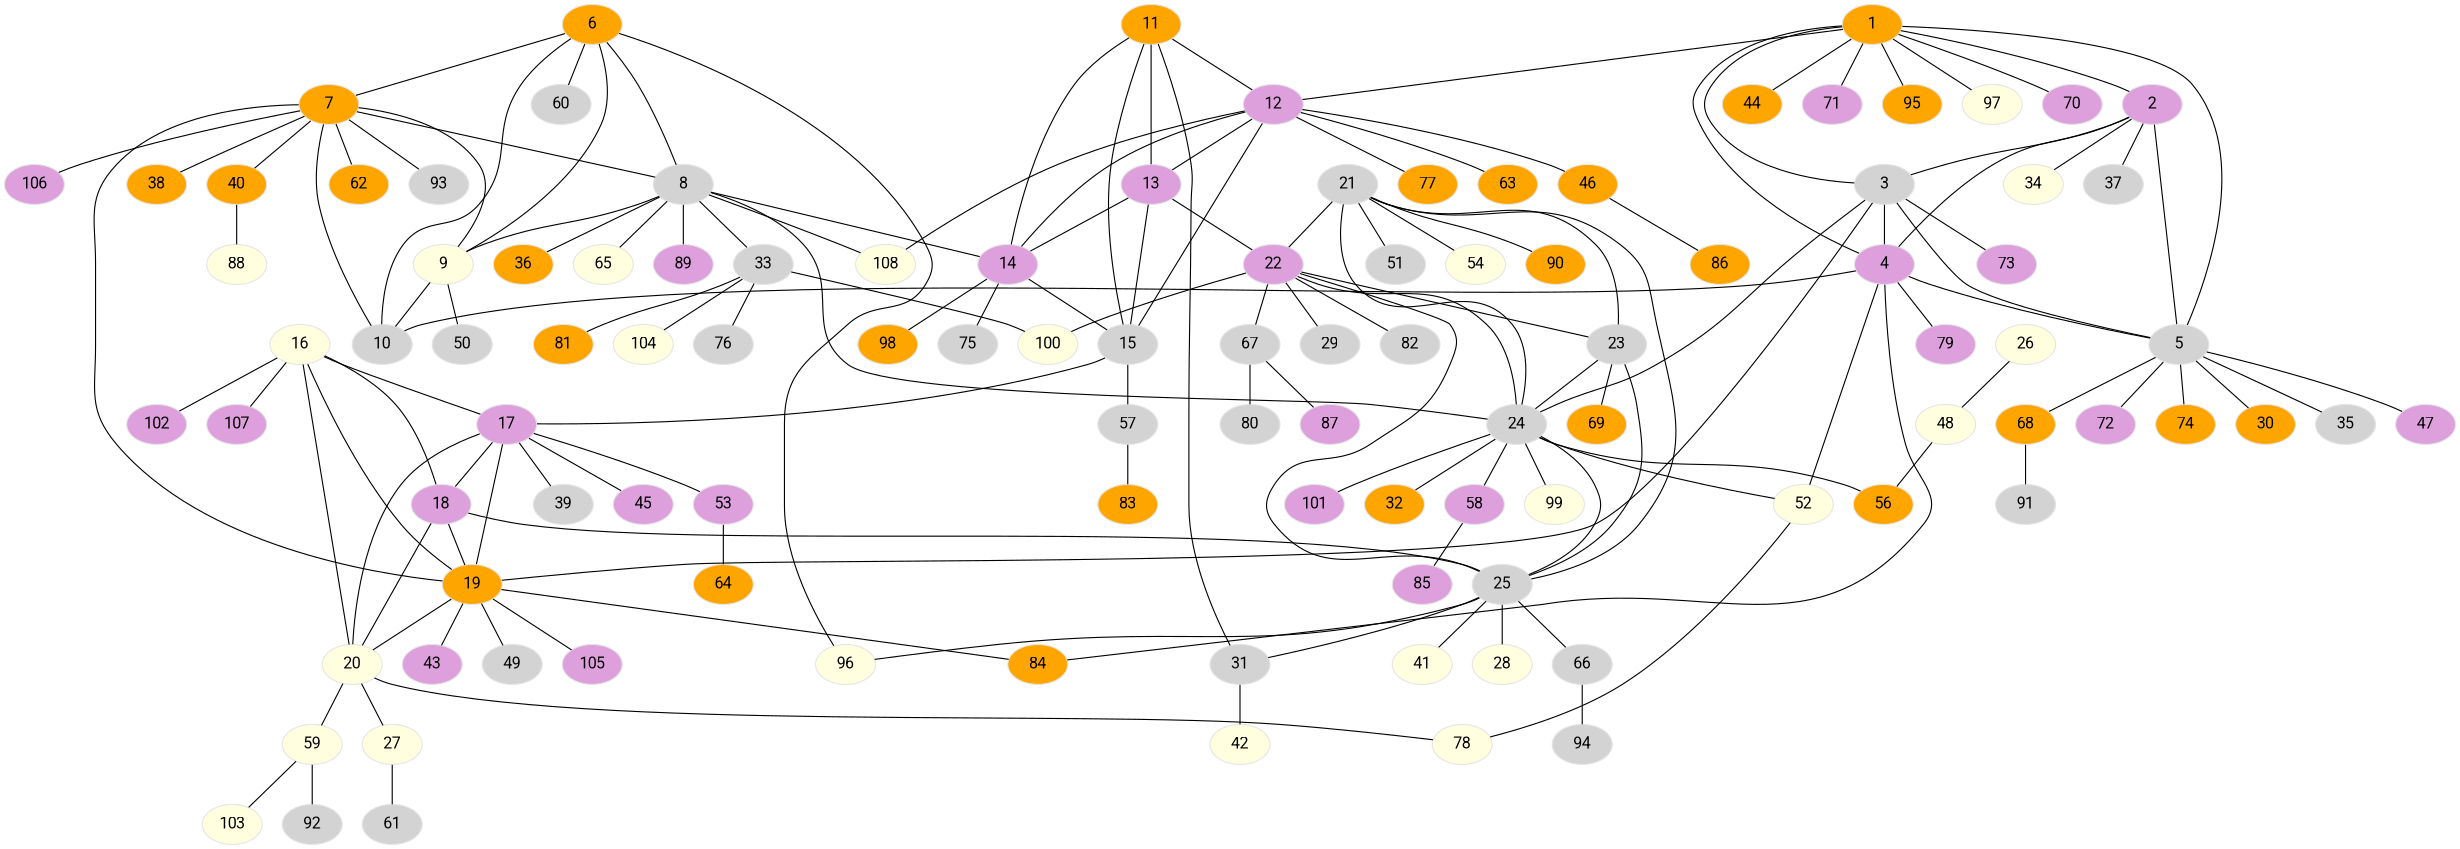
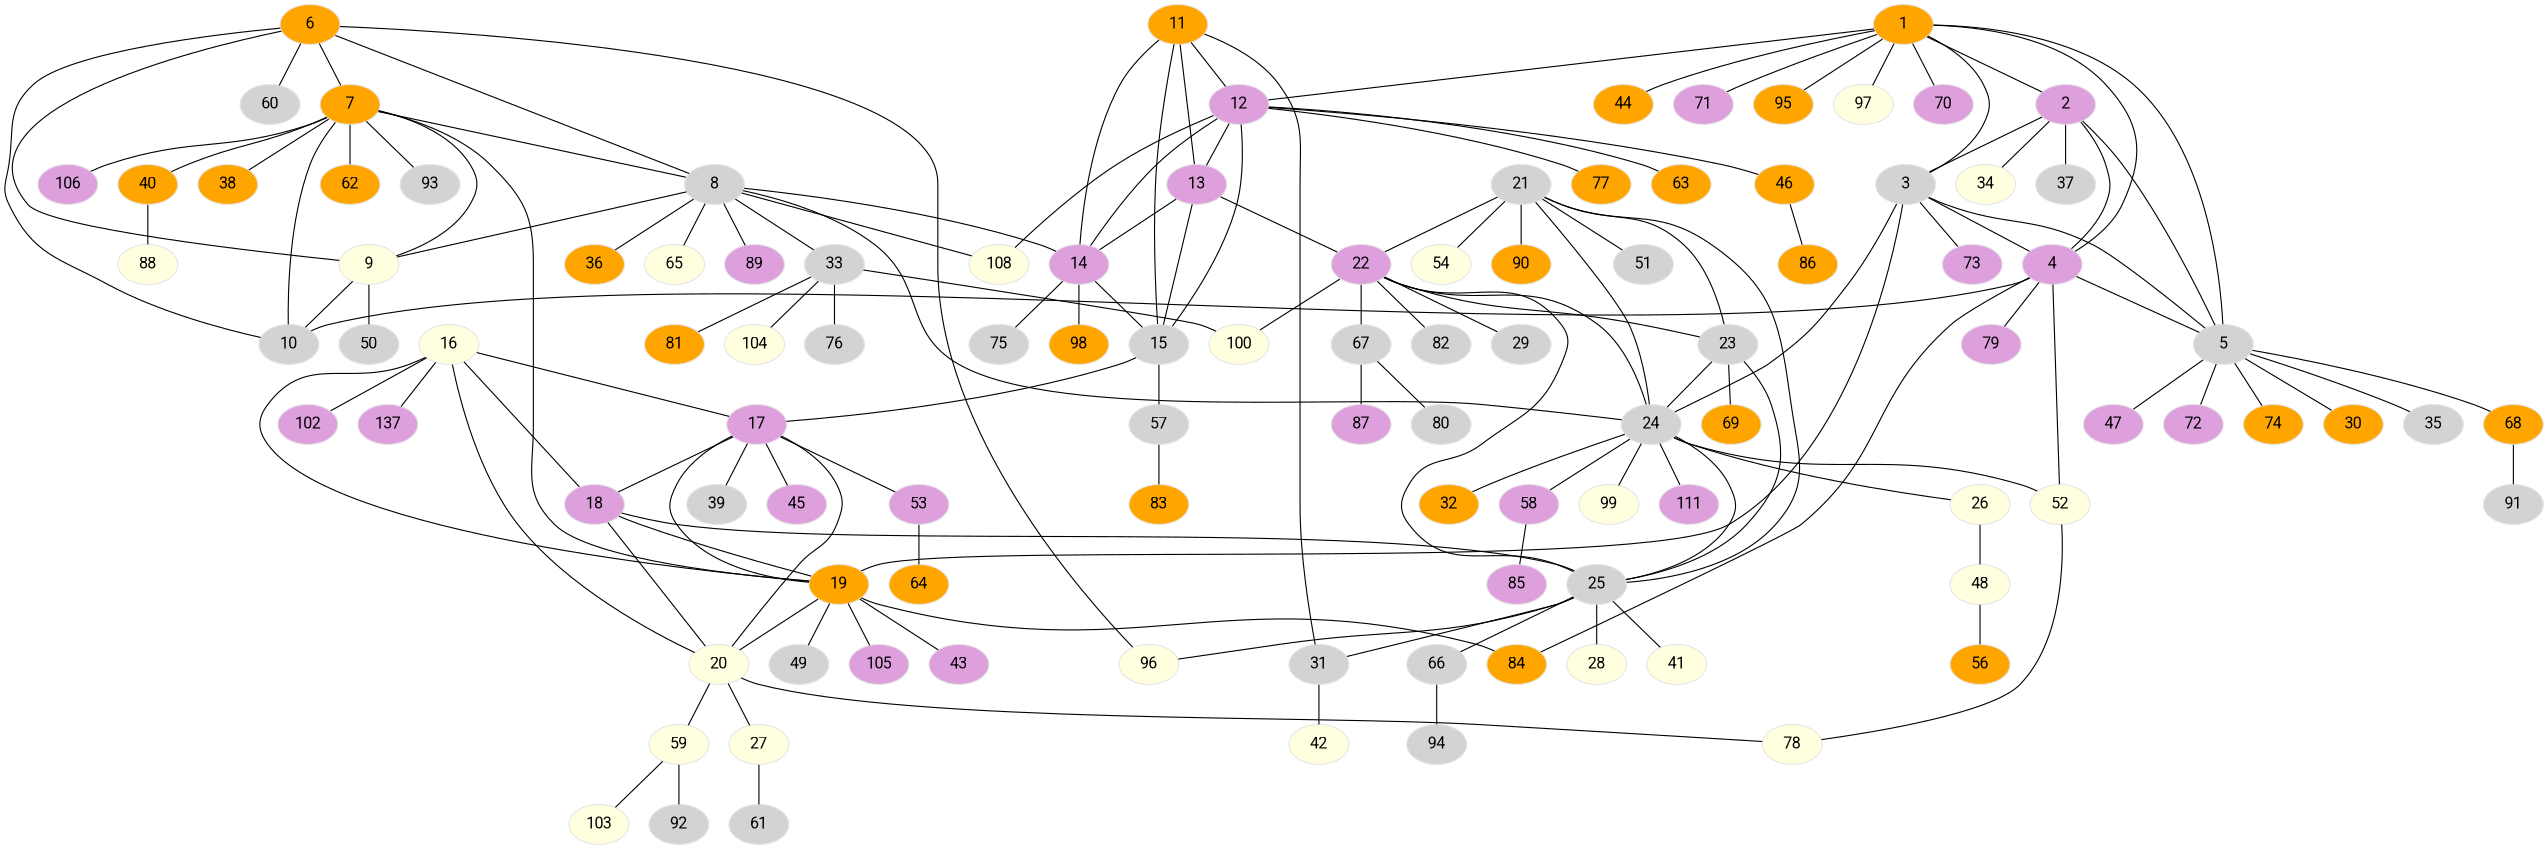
node "107": label "107" -> "137"
edge "24" -- "56": now "24" -- "26"
node "101": label "101" -> "111"
